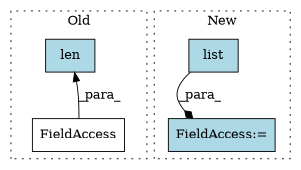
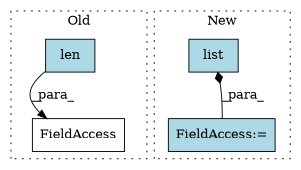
edge "list" -> "FieldAccess:=": reversed
edge "FieldAccess" -> "len": reversed
